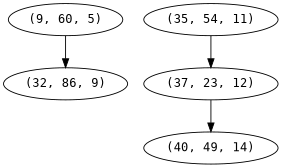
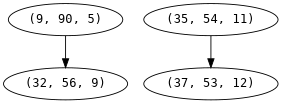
node "(9, 60, 5)": label "(9, 60, 5)" -> "(9, 90, 5)"
node "(32, 86, 9)": label "(32, 86, 9)" -> "(32, 56, 9)"
node "(37, 23, 12)": label "(37, 23, 12)" -> "(37, 53, 12)"
node "(40, 49, 14)": removed
